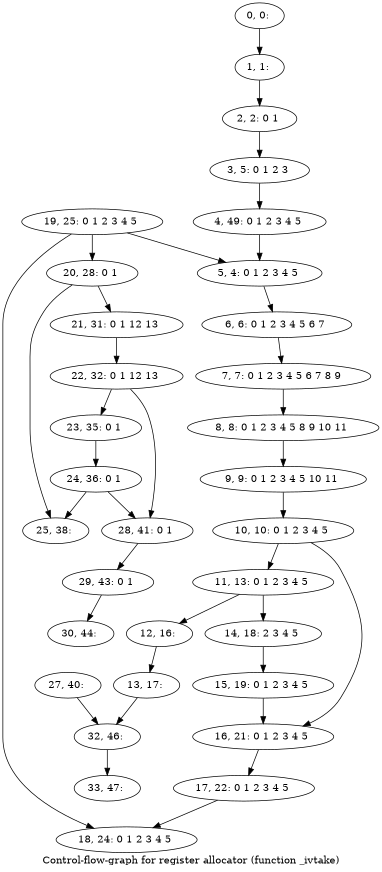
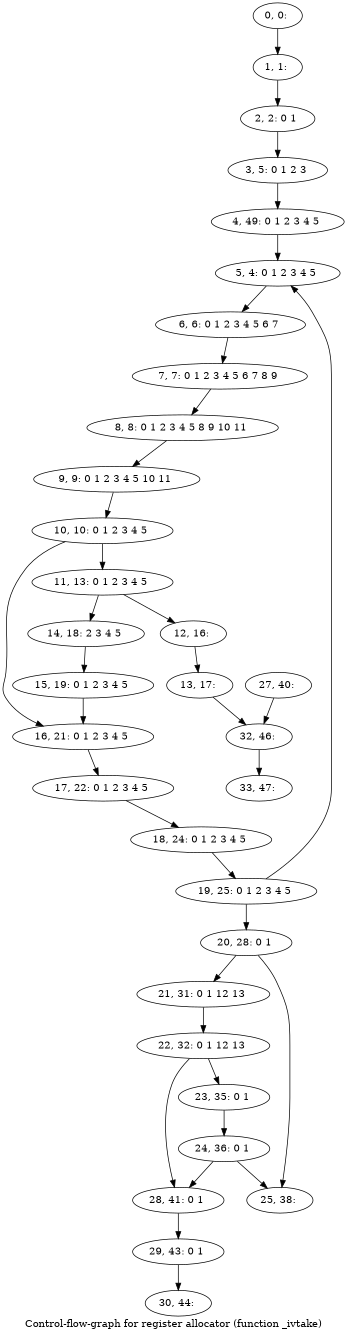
edge "19, 25: 0 1 2 3 4 5" -> "18, 24: 0 1 2 3 4 5": reversed
